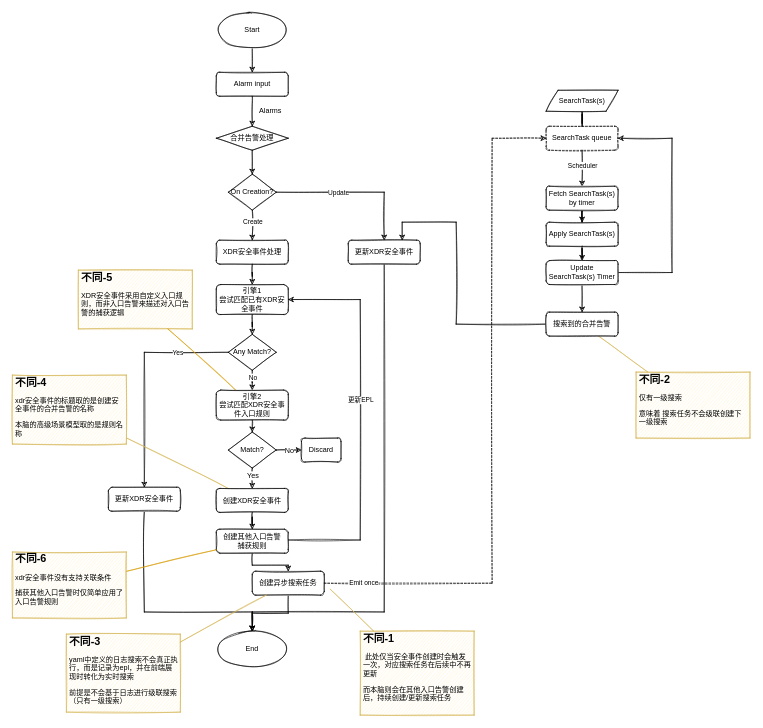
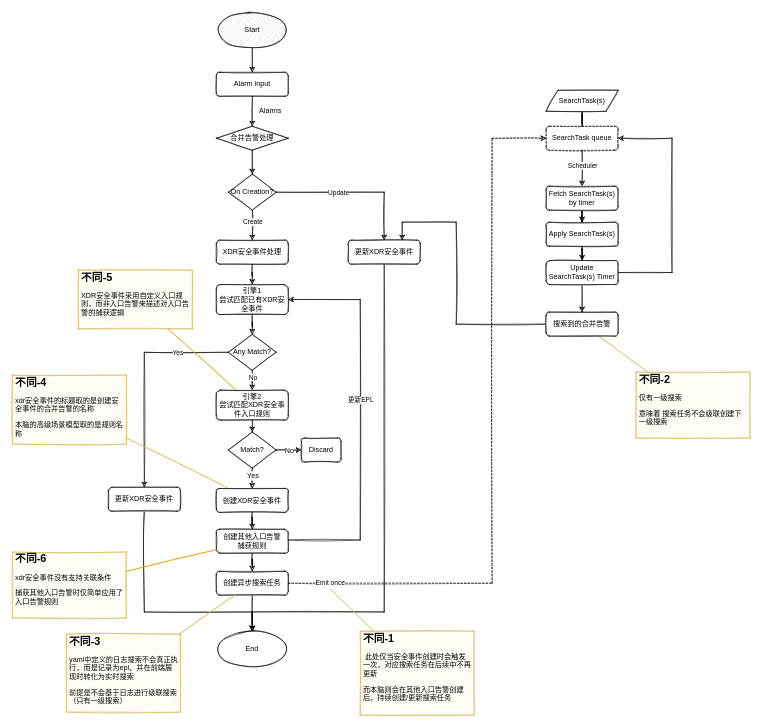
node "Start": fillcolor #ffffff -> #e1d5e7
node "创建异步搜索任务": moved (288, 584) -> (252, 584)
